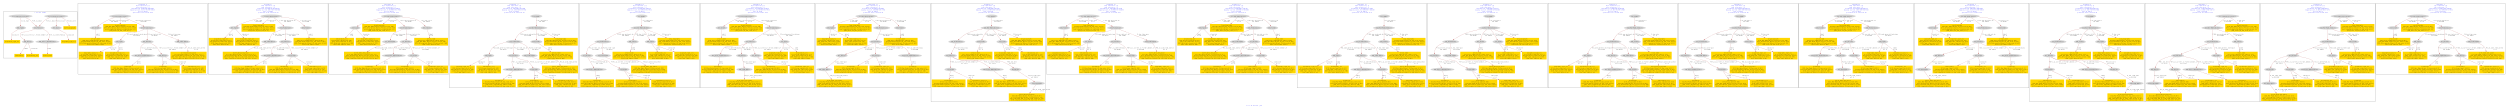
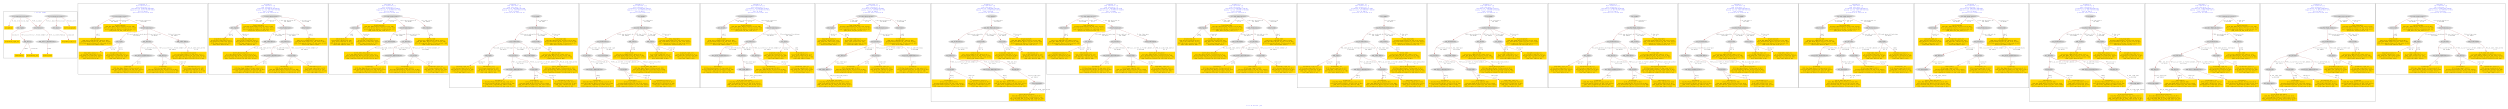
node "occupation": added
